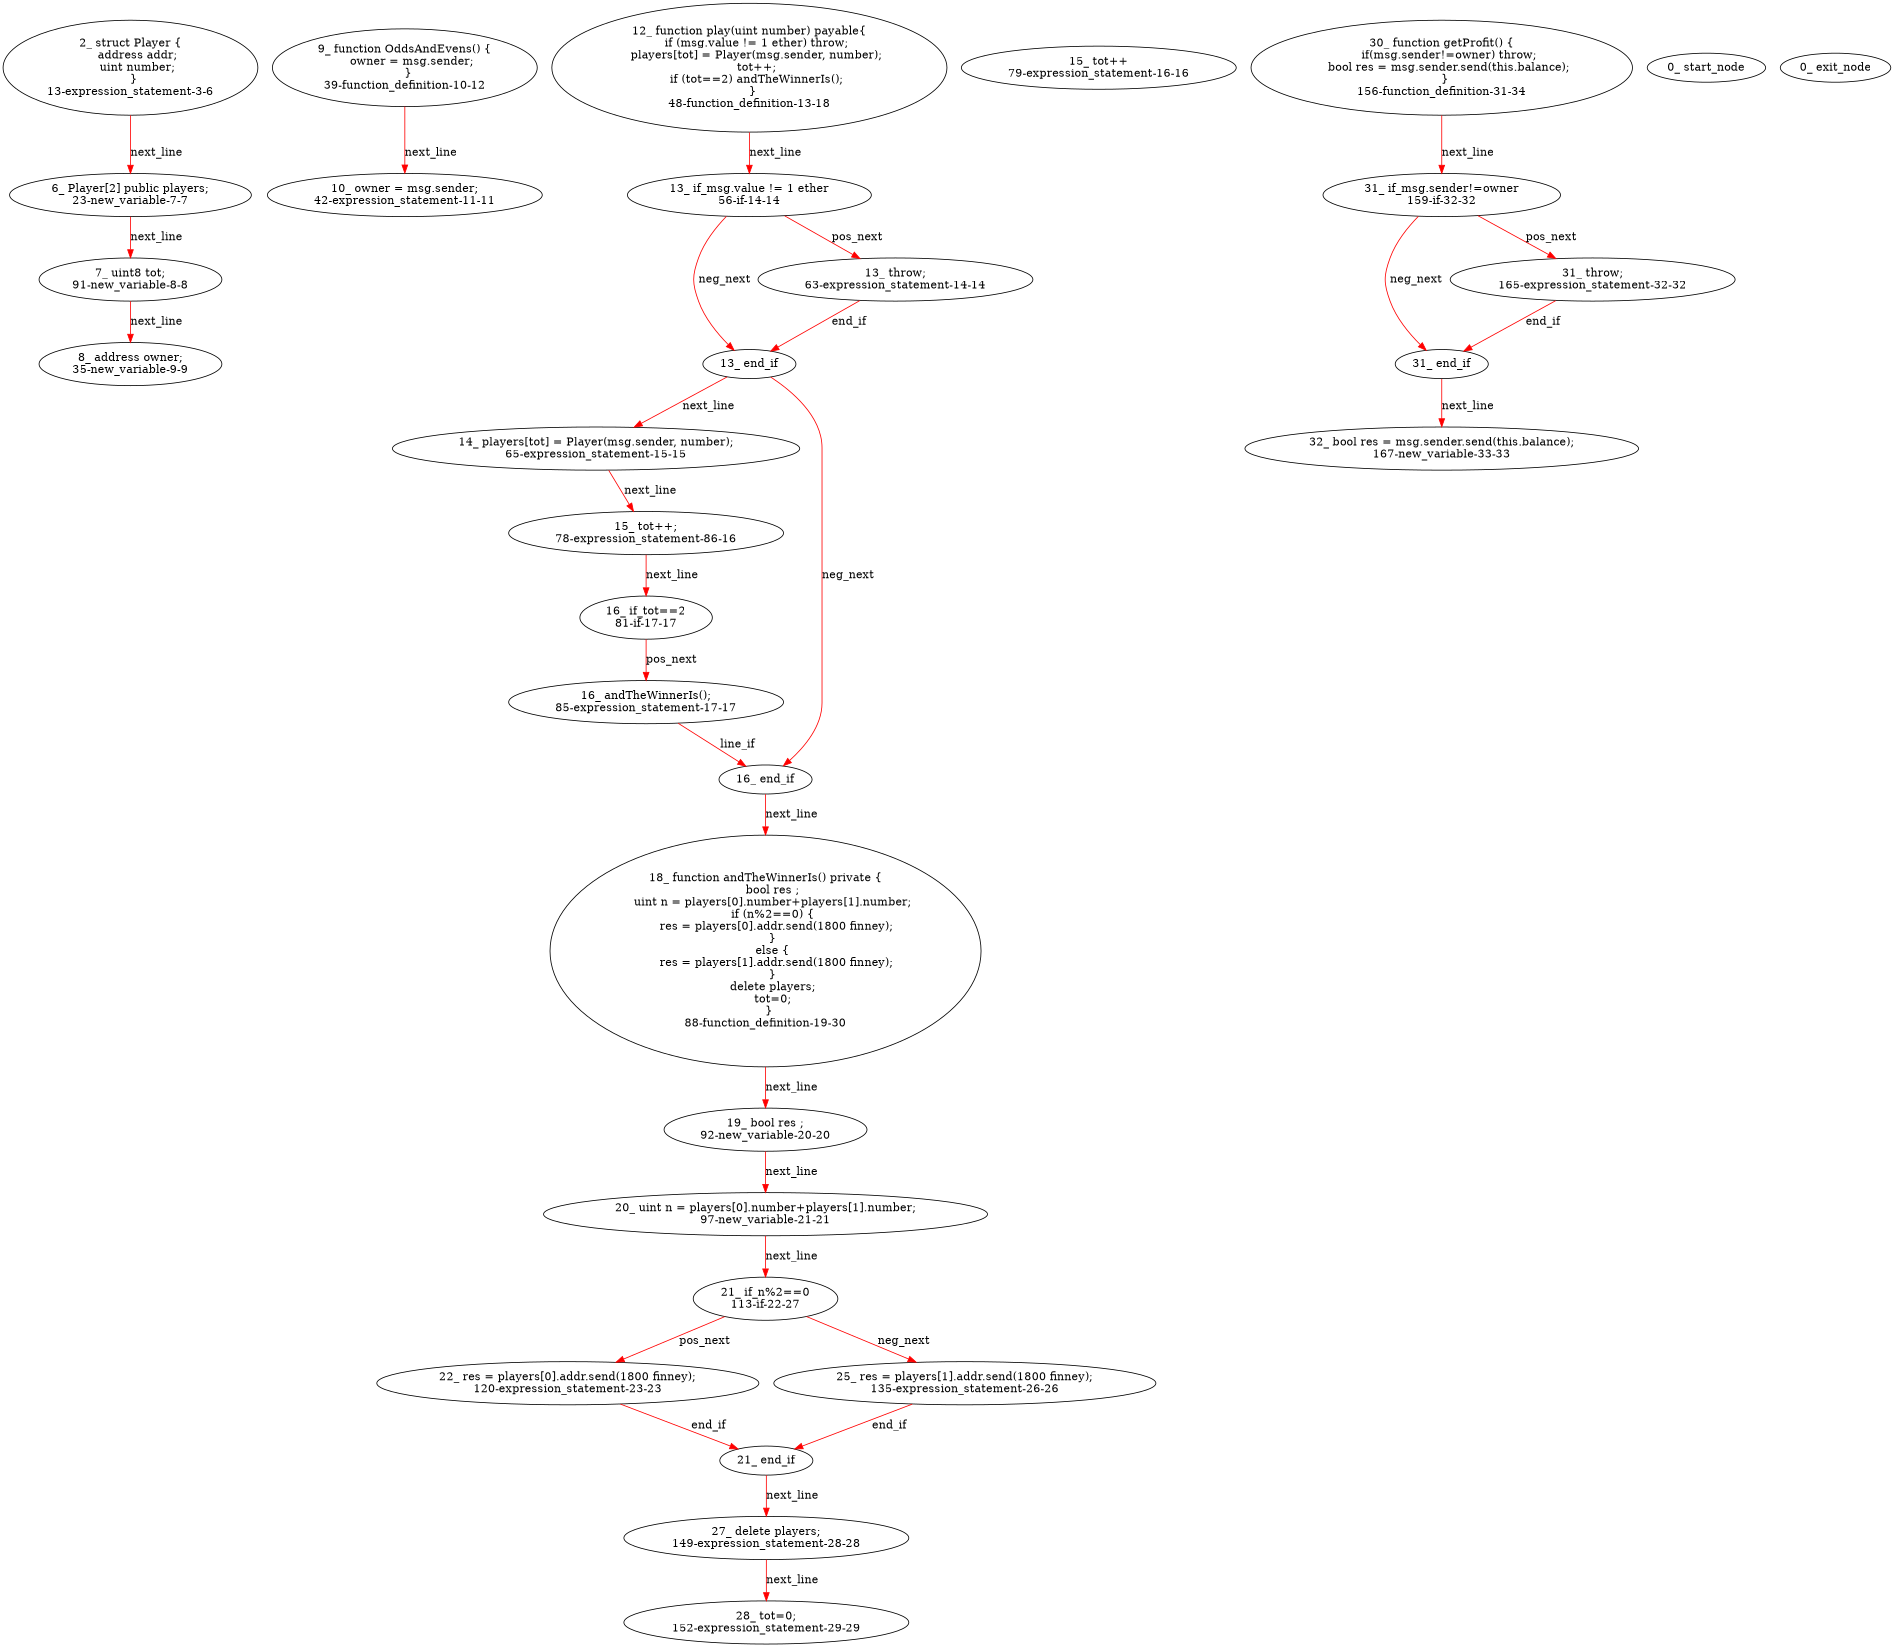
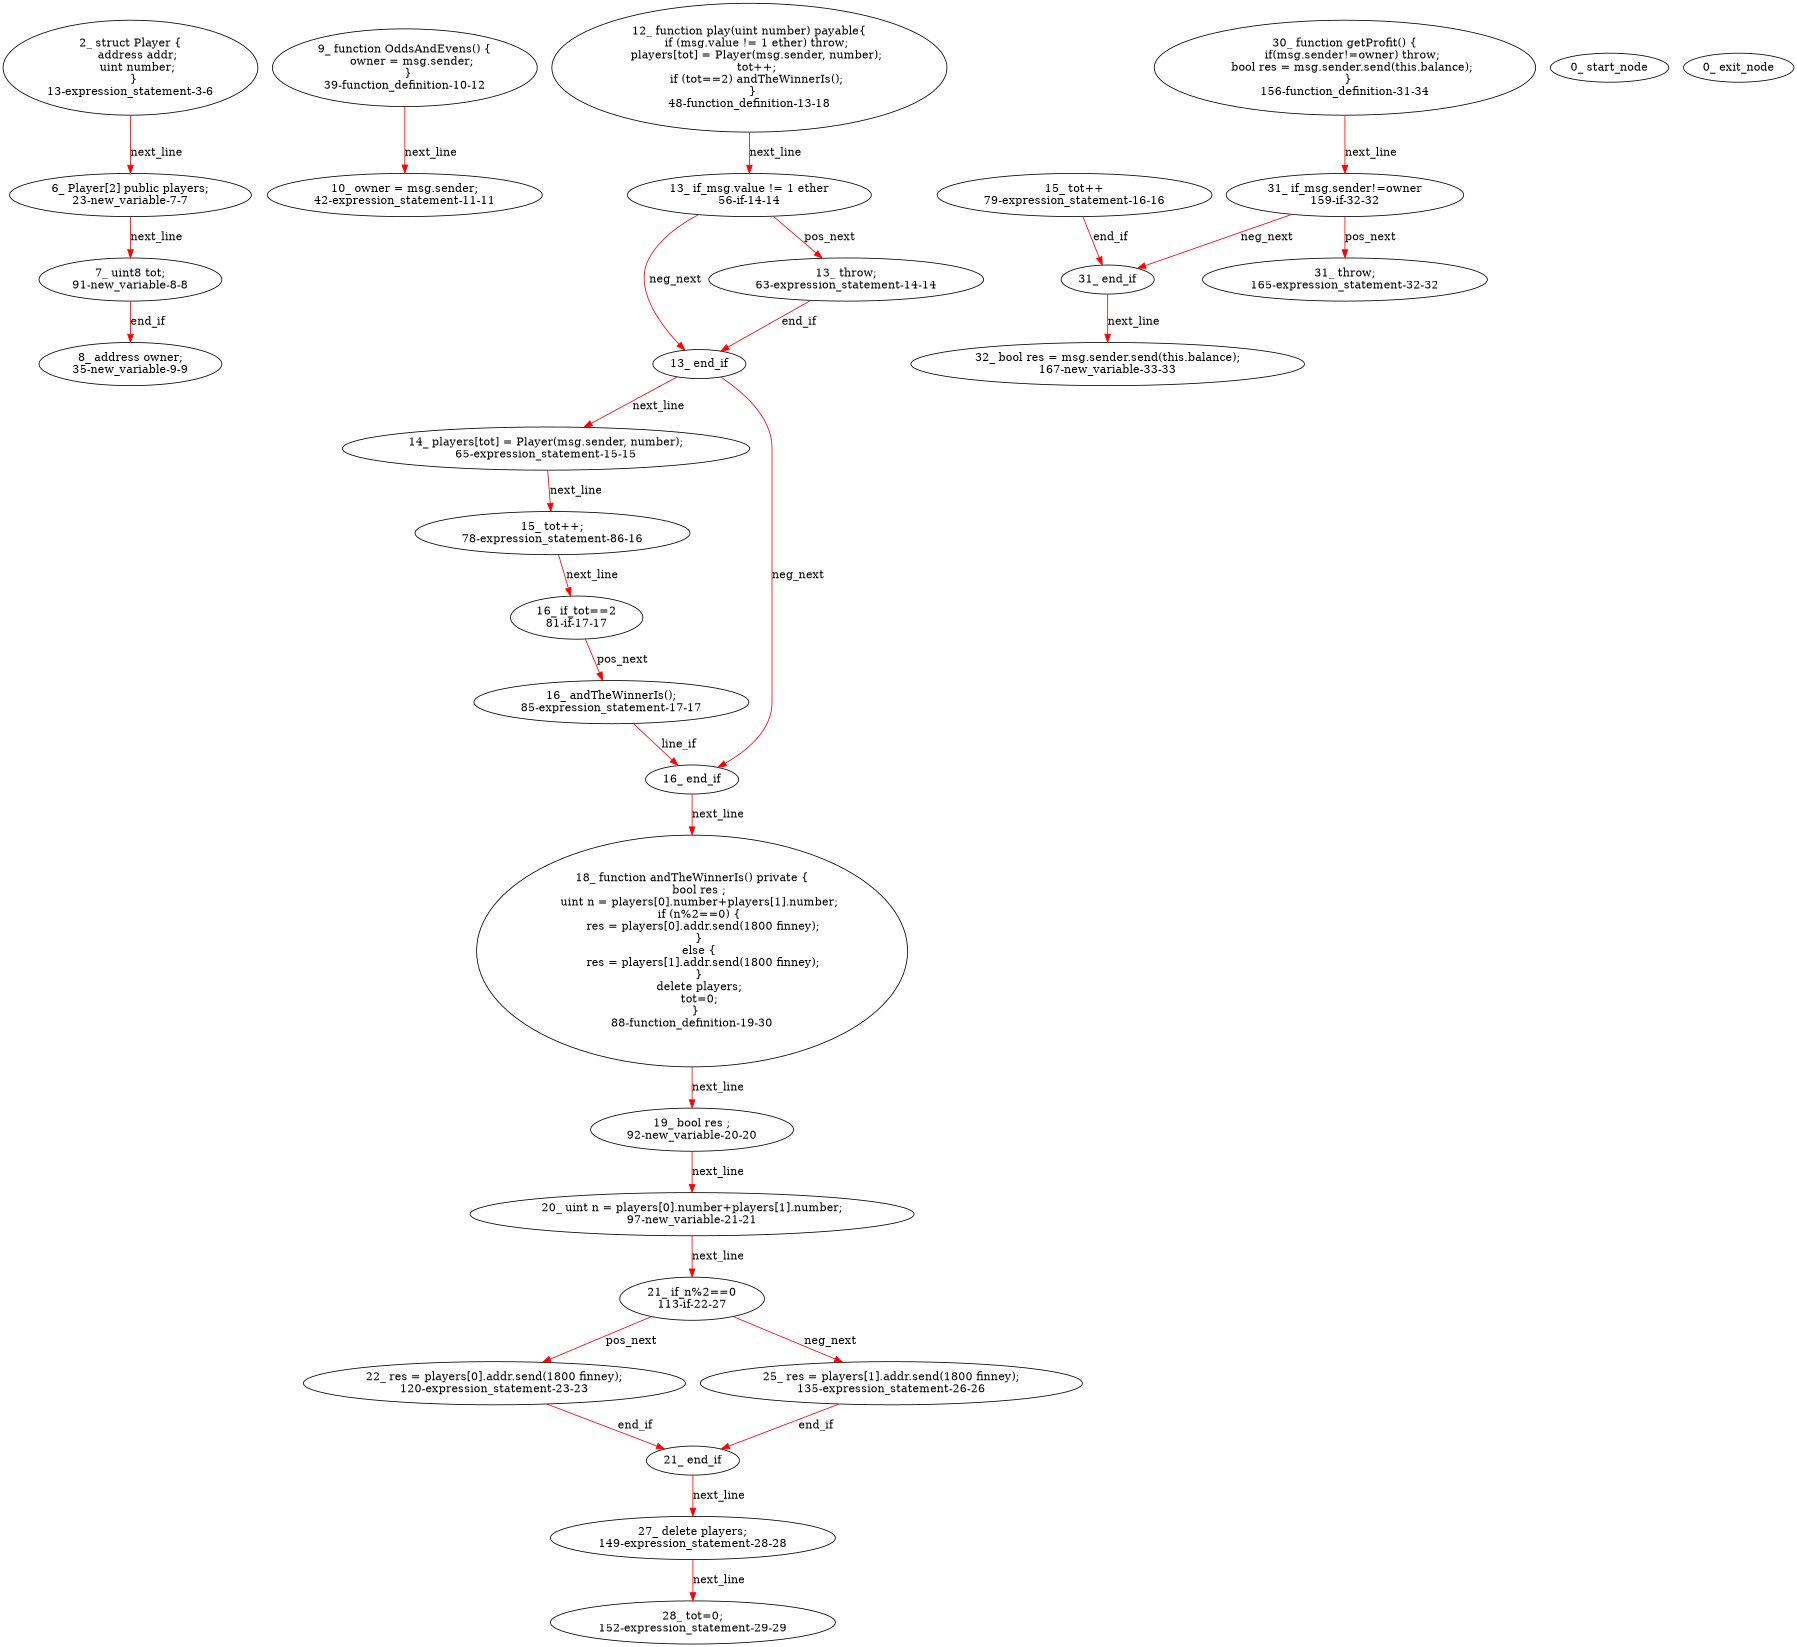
edge "7_ uint8 tot; 91-new_variable-8-8" -> "8_ address owner; 35-new_variable-9-9": label "next_line" -> "end_if"
edge "31_ throw; 165-expression_statement-32-32" -> "31_ end_if": now "15_ tot++ 79-expression_statement-16-16" -> "31_ end_if"
